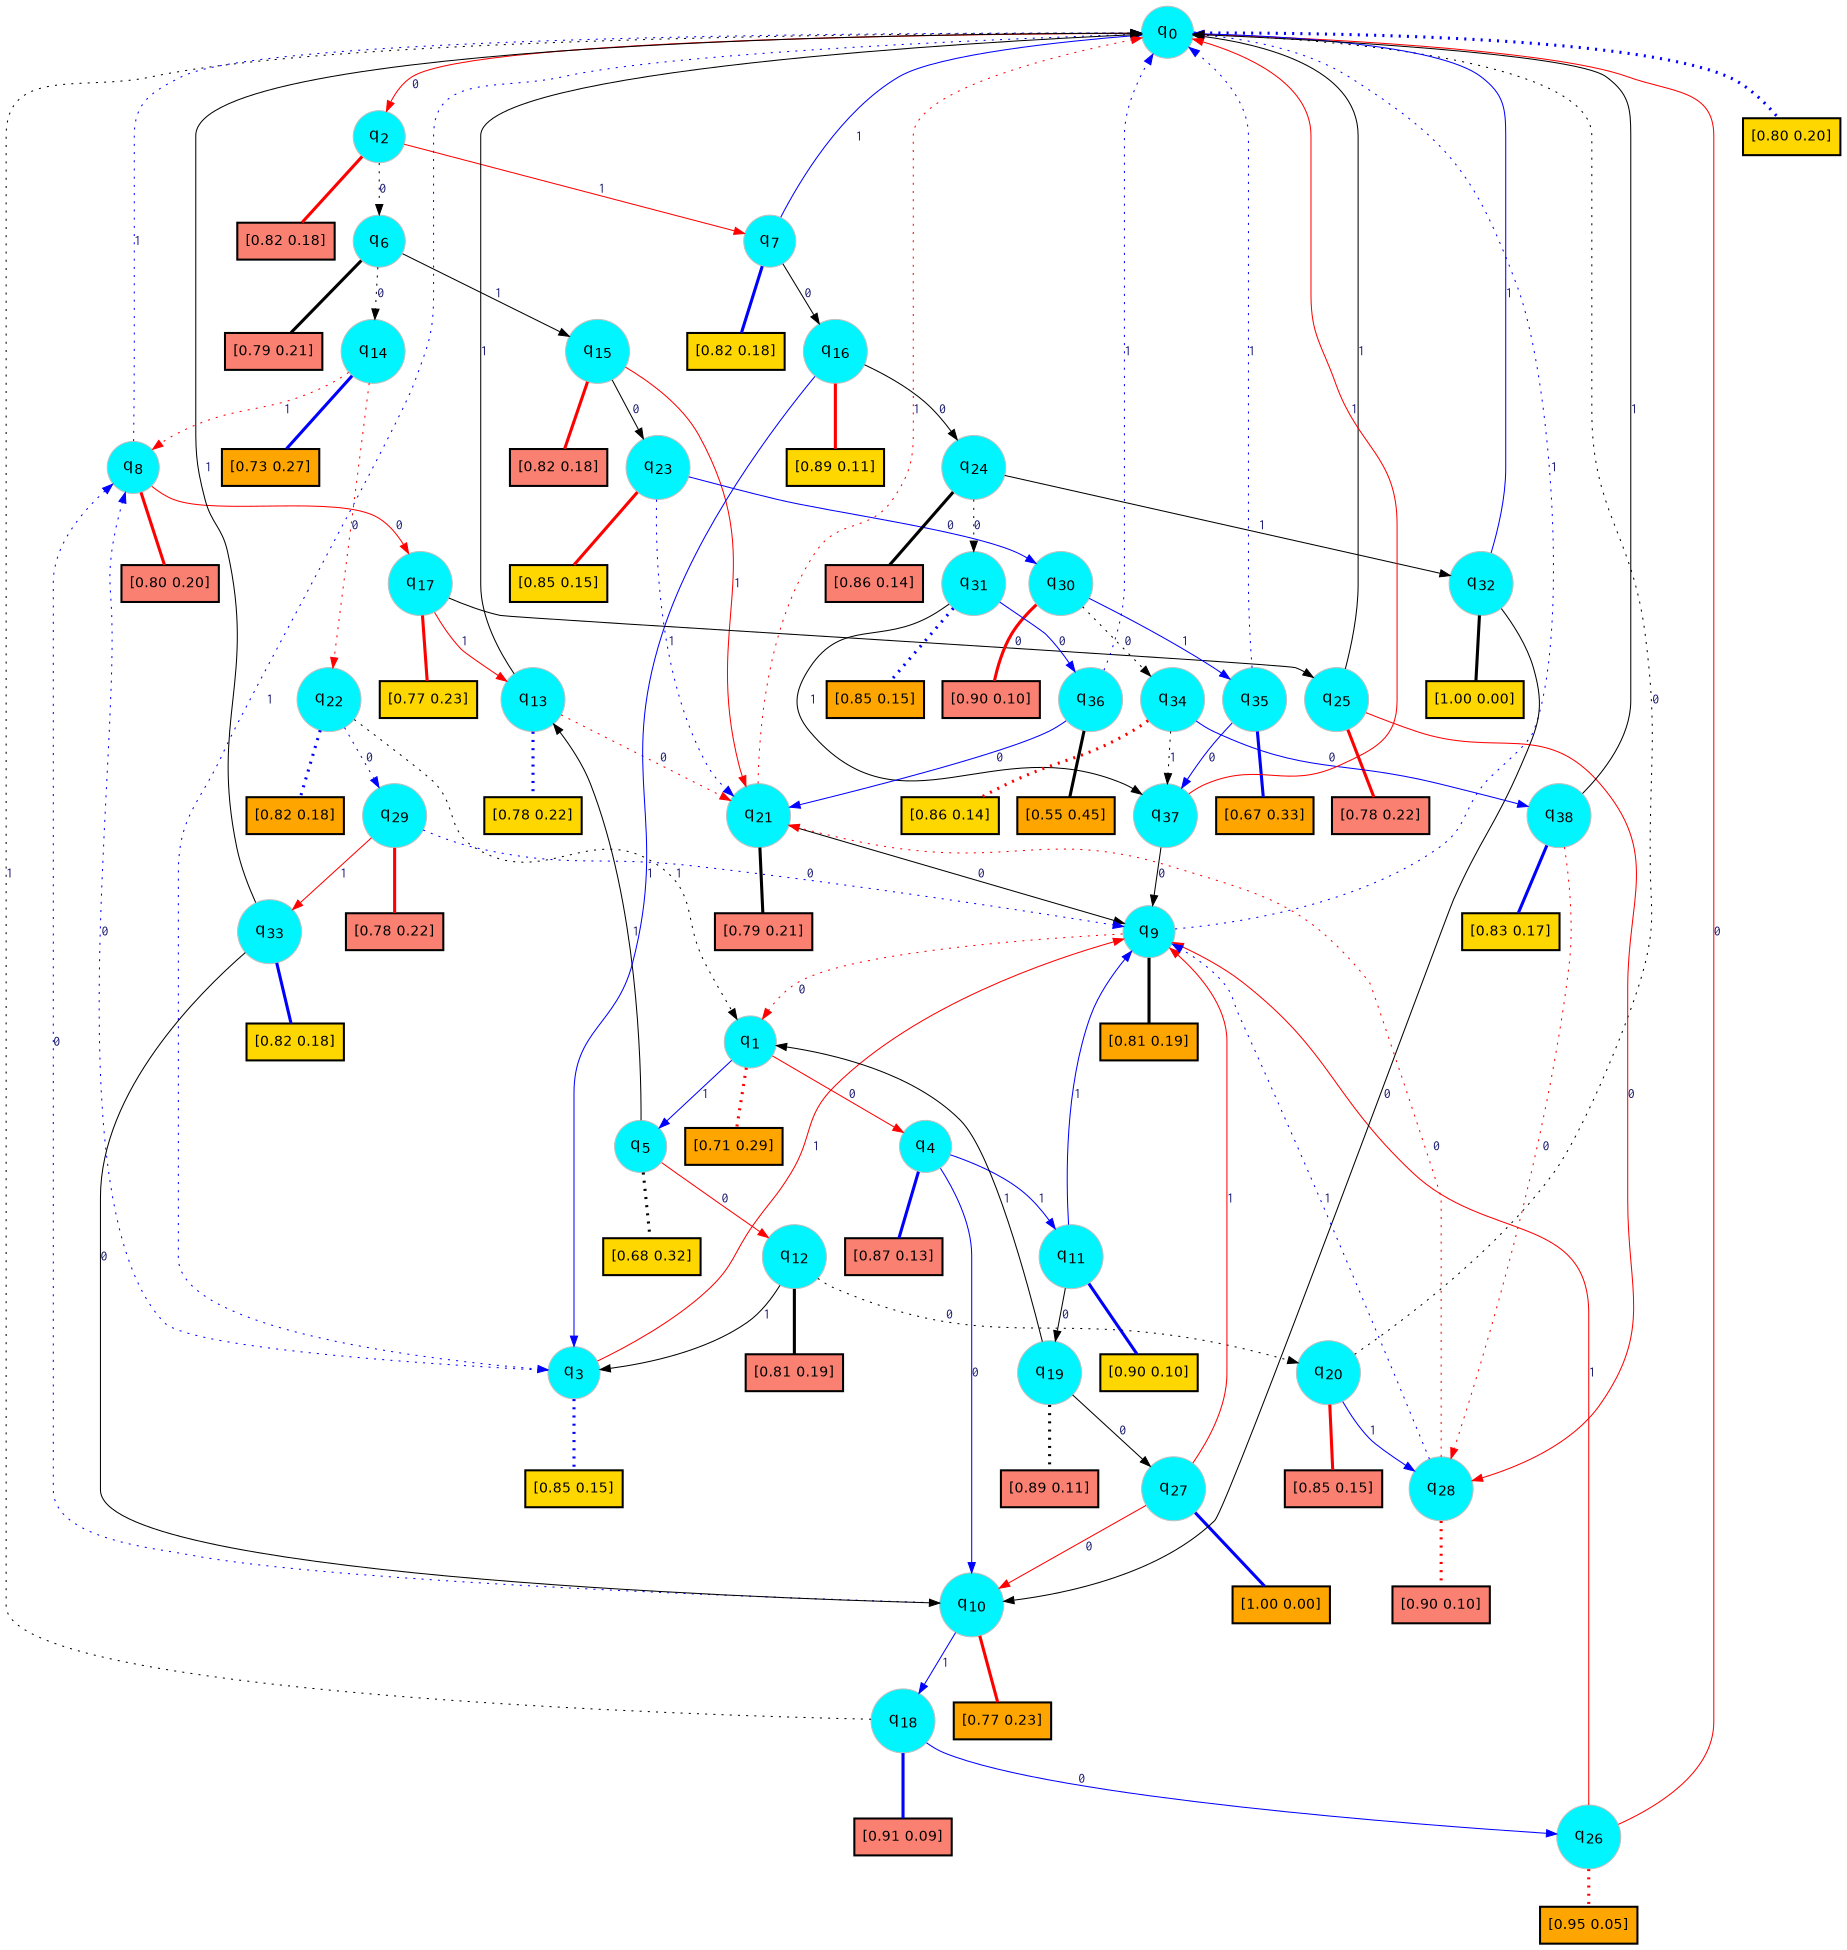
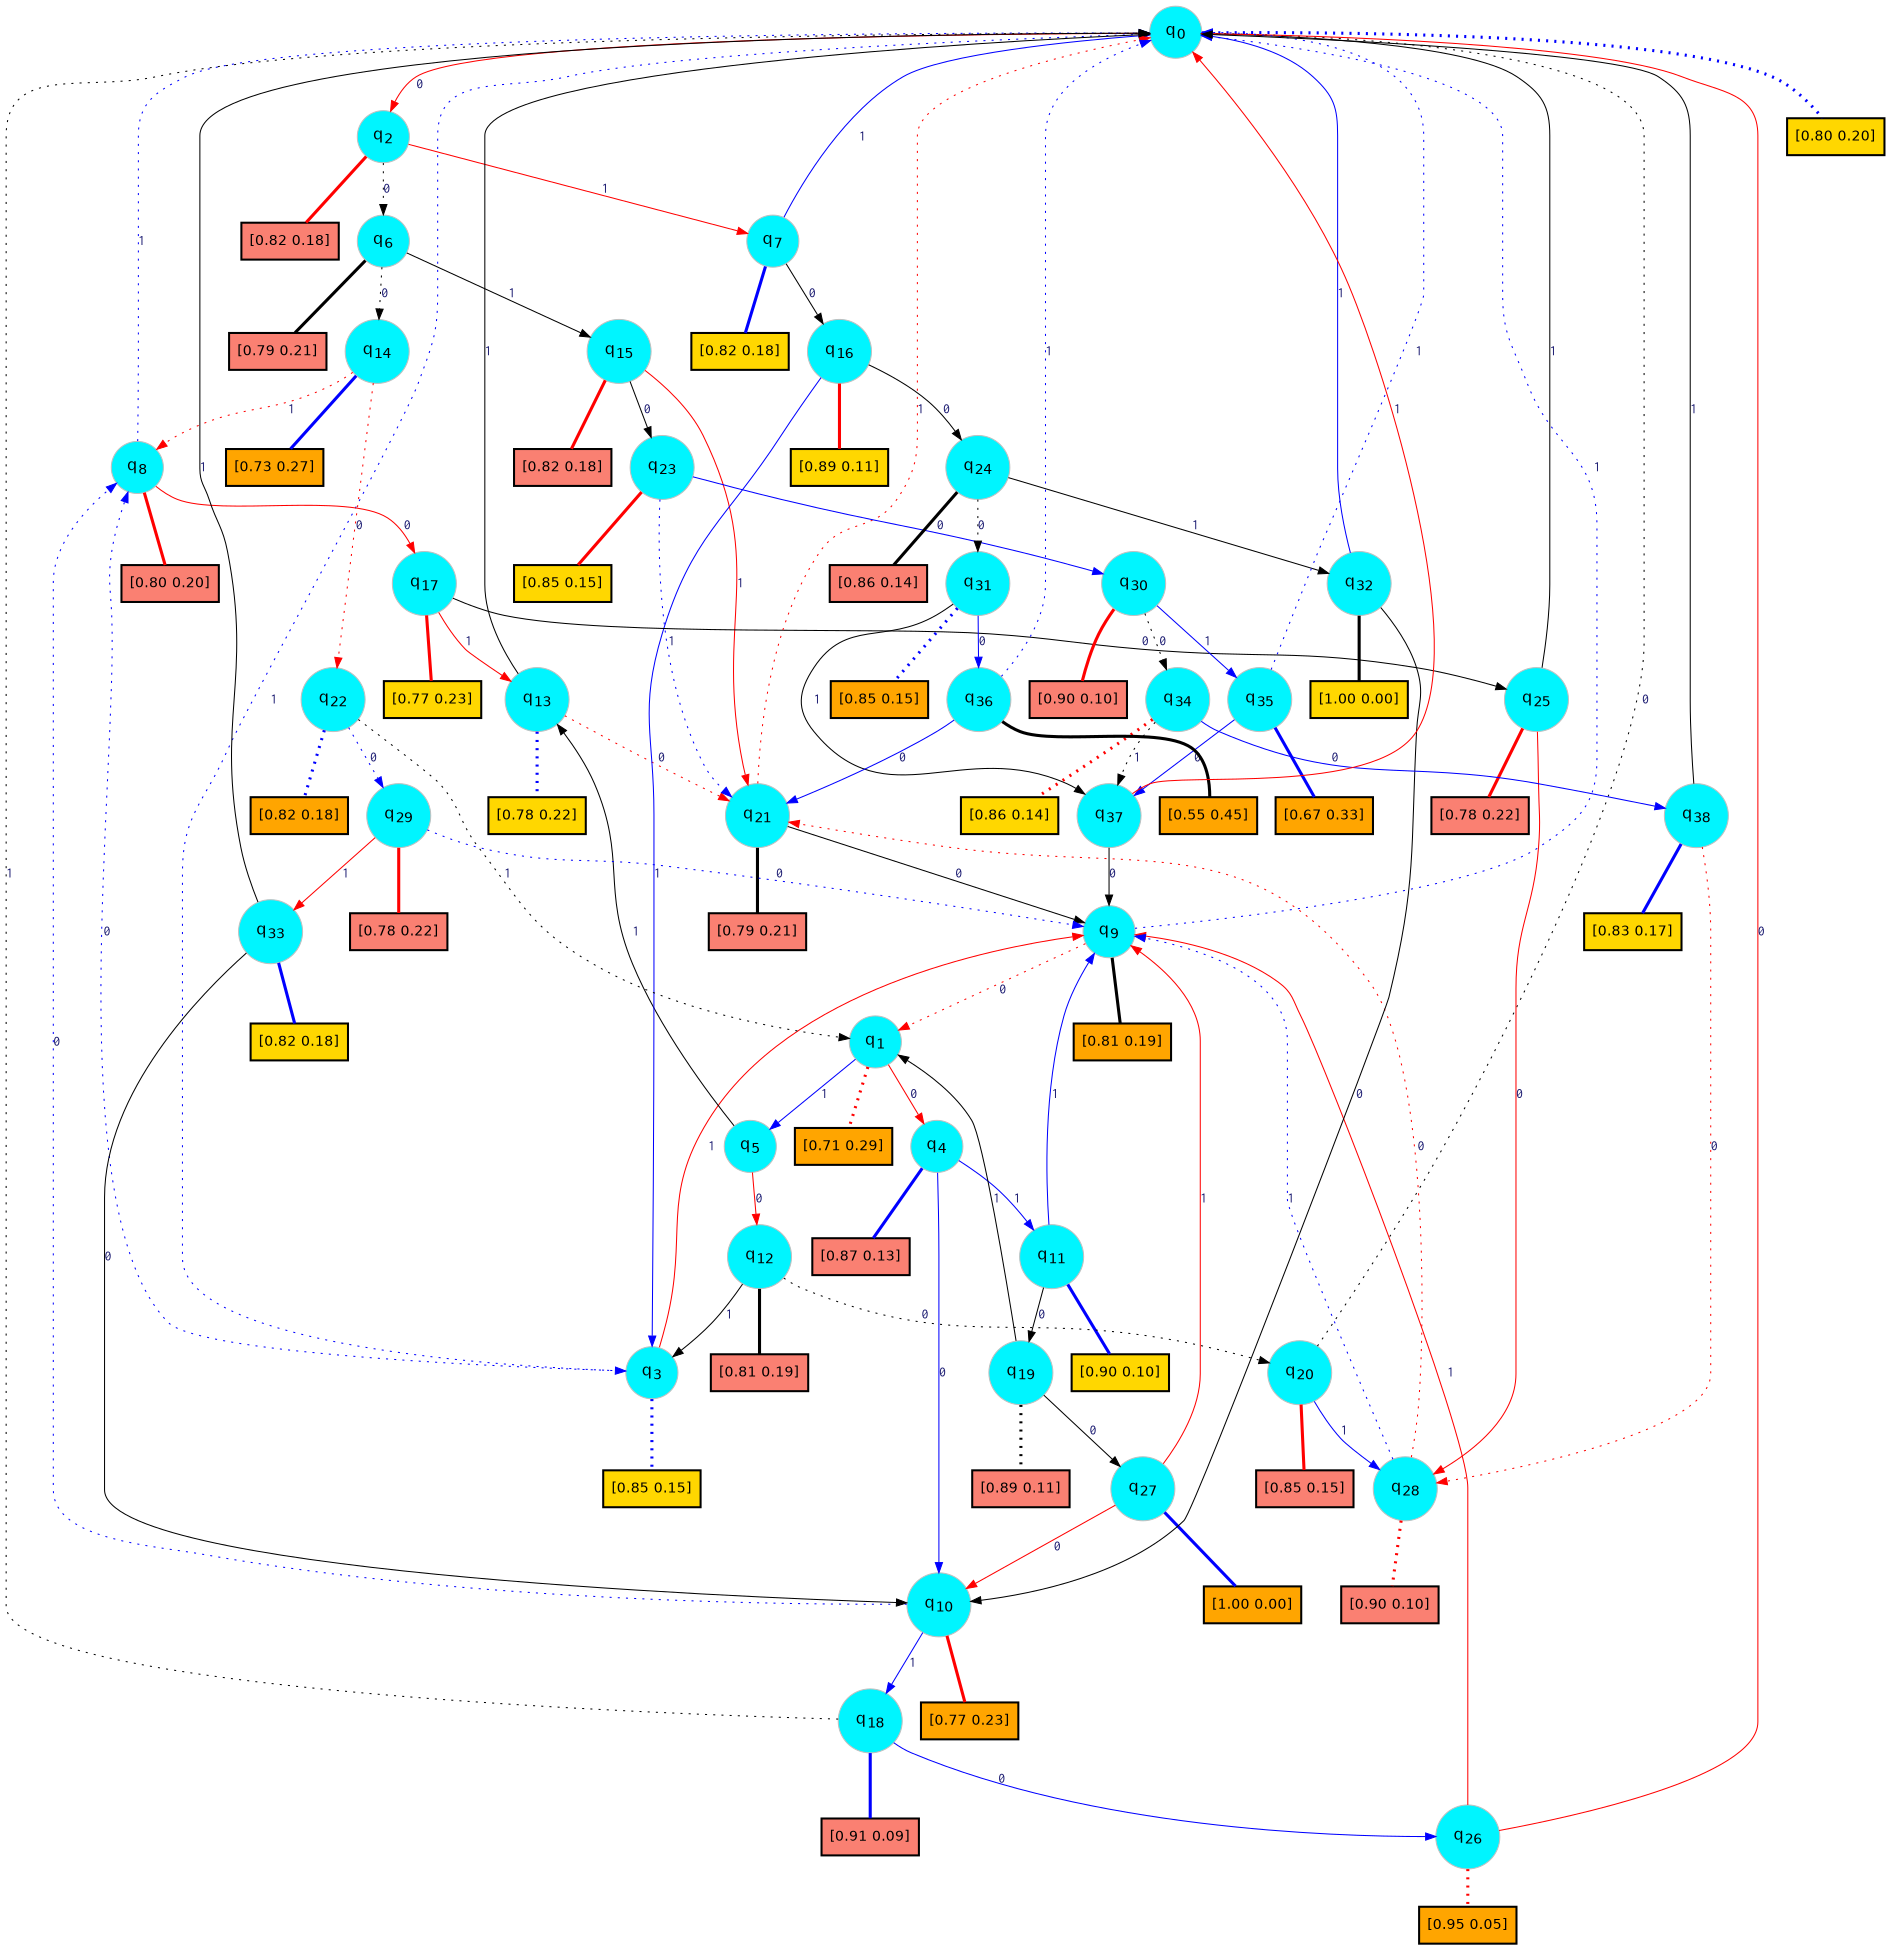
node "[0.68 0.32]": removed
